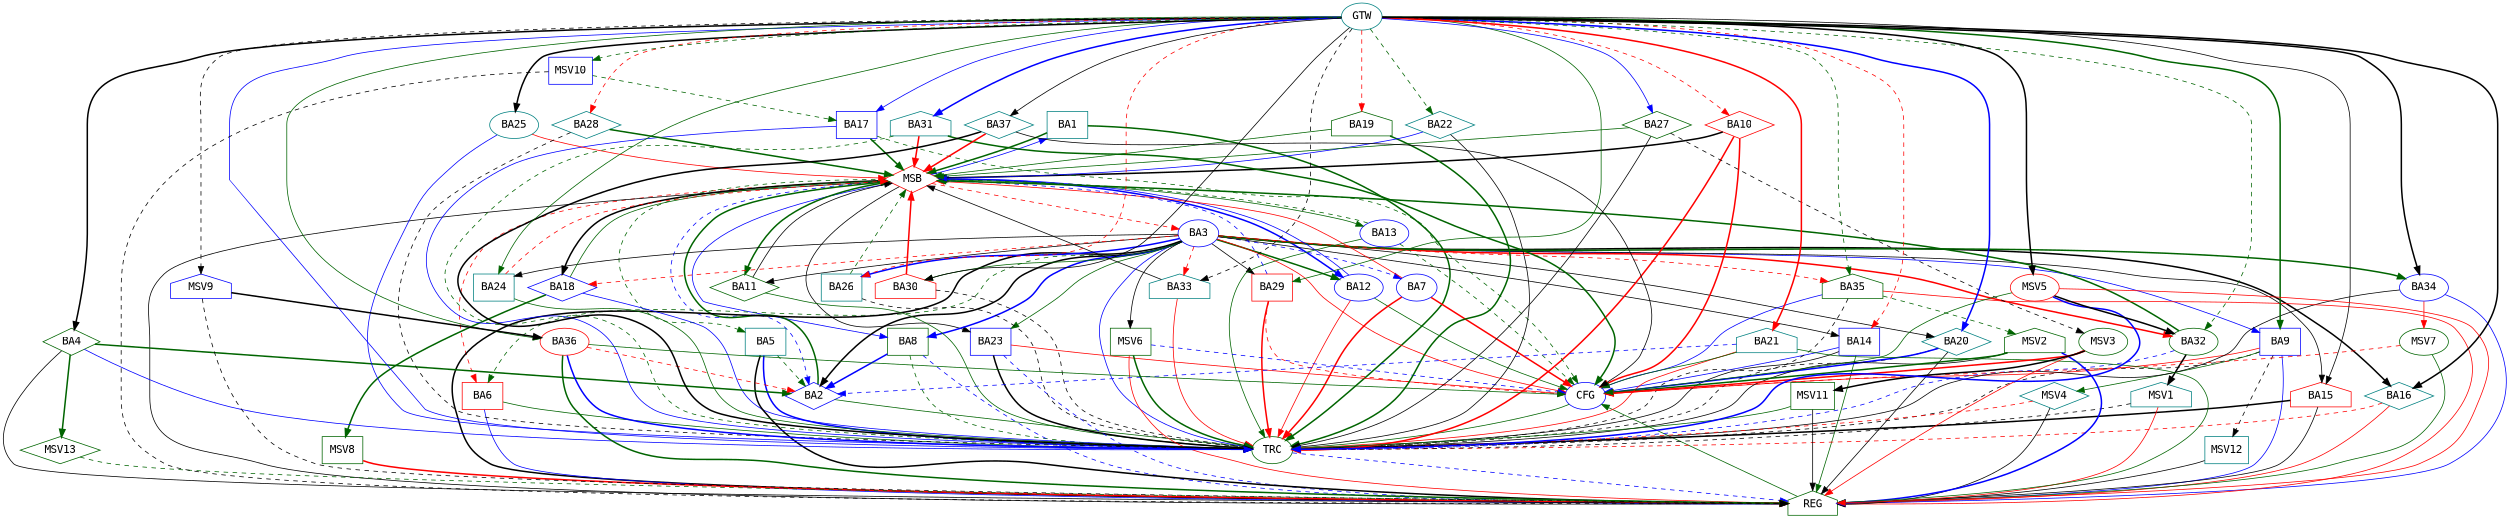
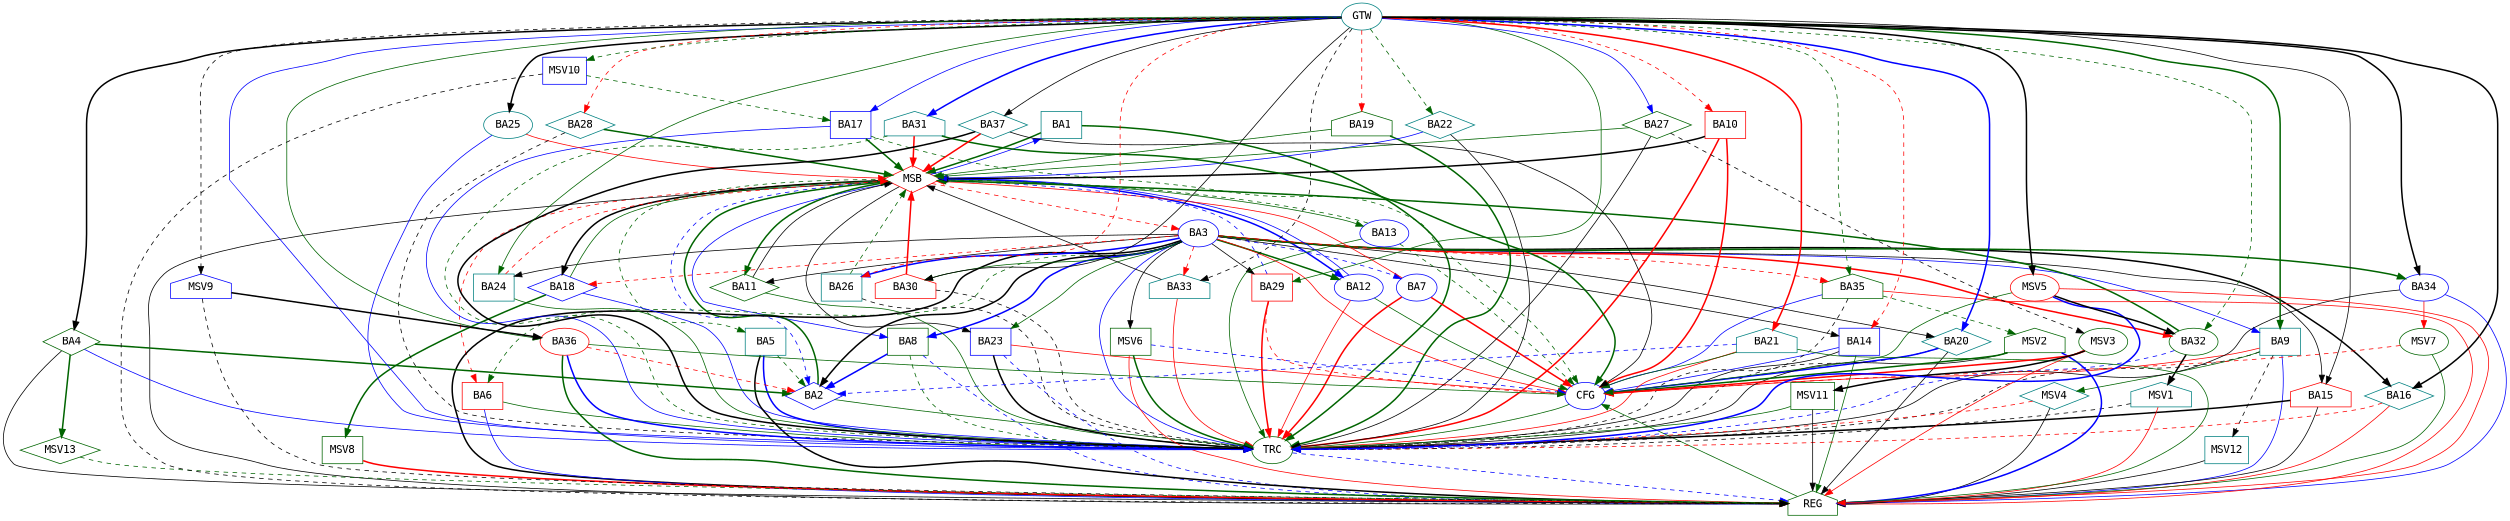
node "BA10": shape diamond -> box
node "BA9": color blue -> teal
